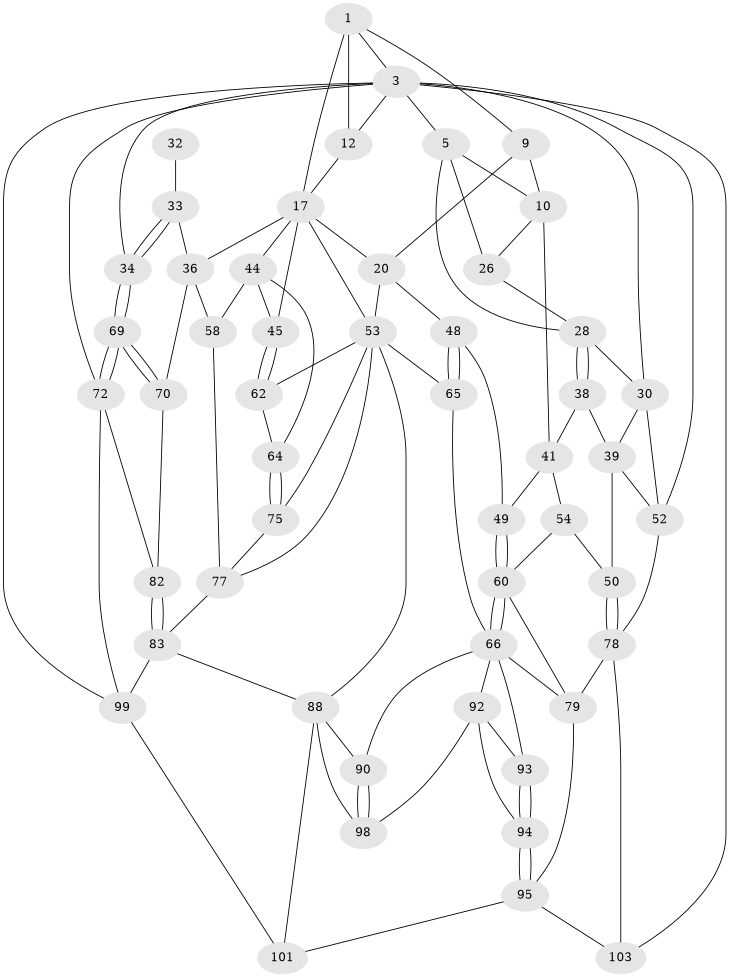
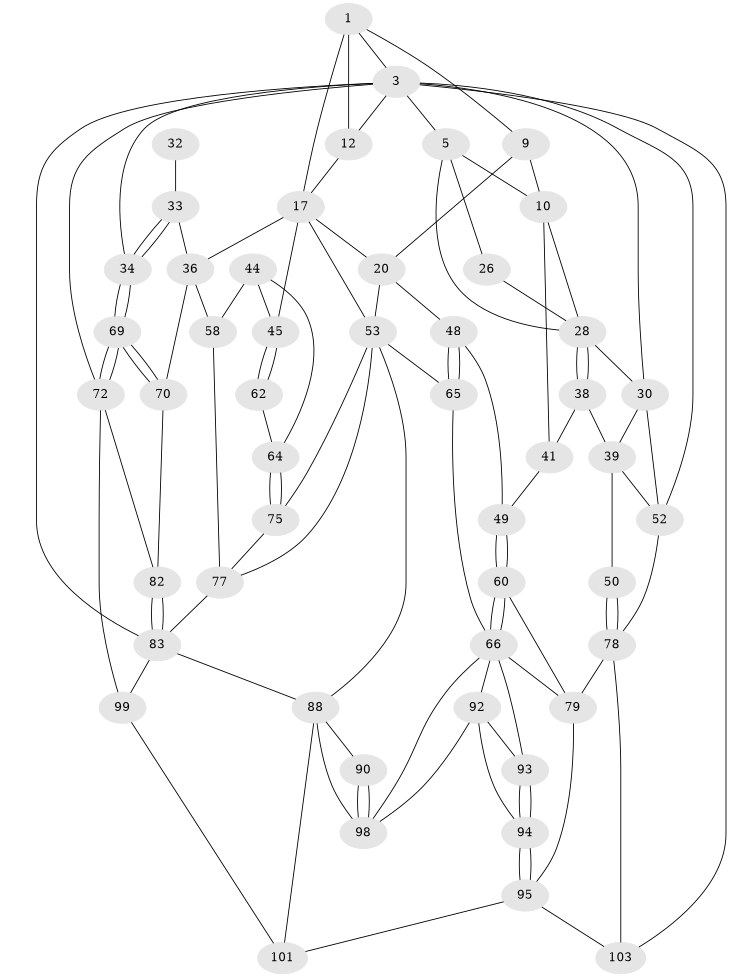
edge "17" -- "44": removed
edge "10" -- "26": now "10" -- "28"
edge "3" -- "99": now "3" -- "83"
edge "53" -- "62": removed
node "54": removed
edge "66" -- "90": now "66" -- "98"
